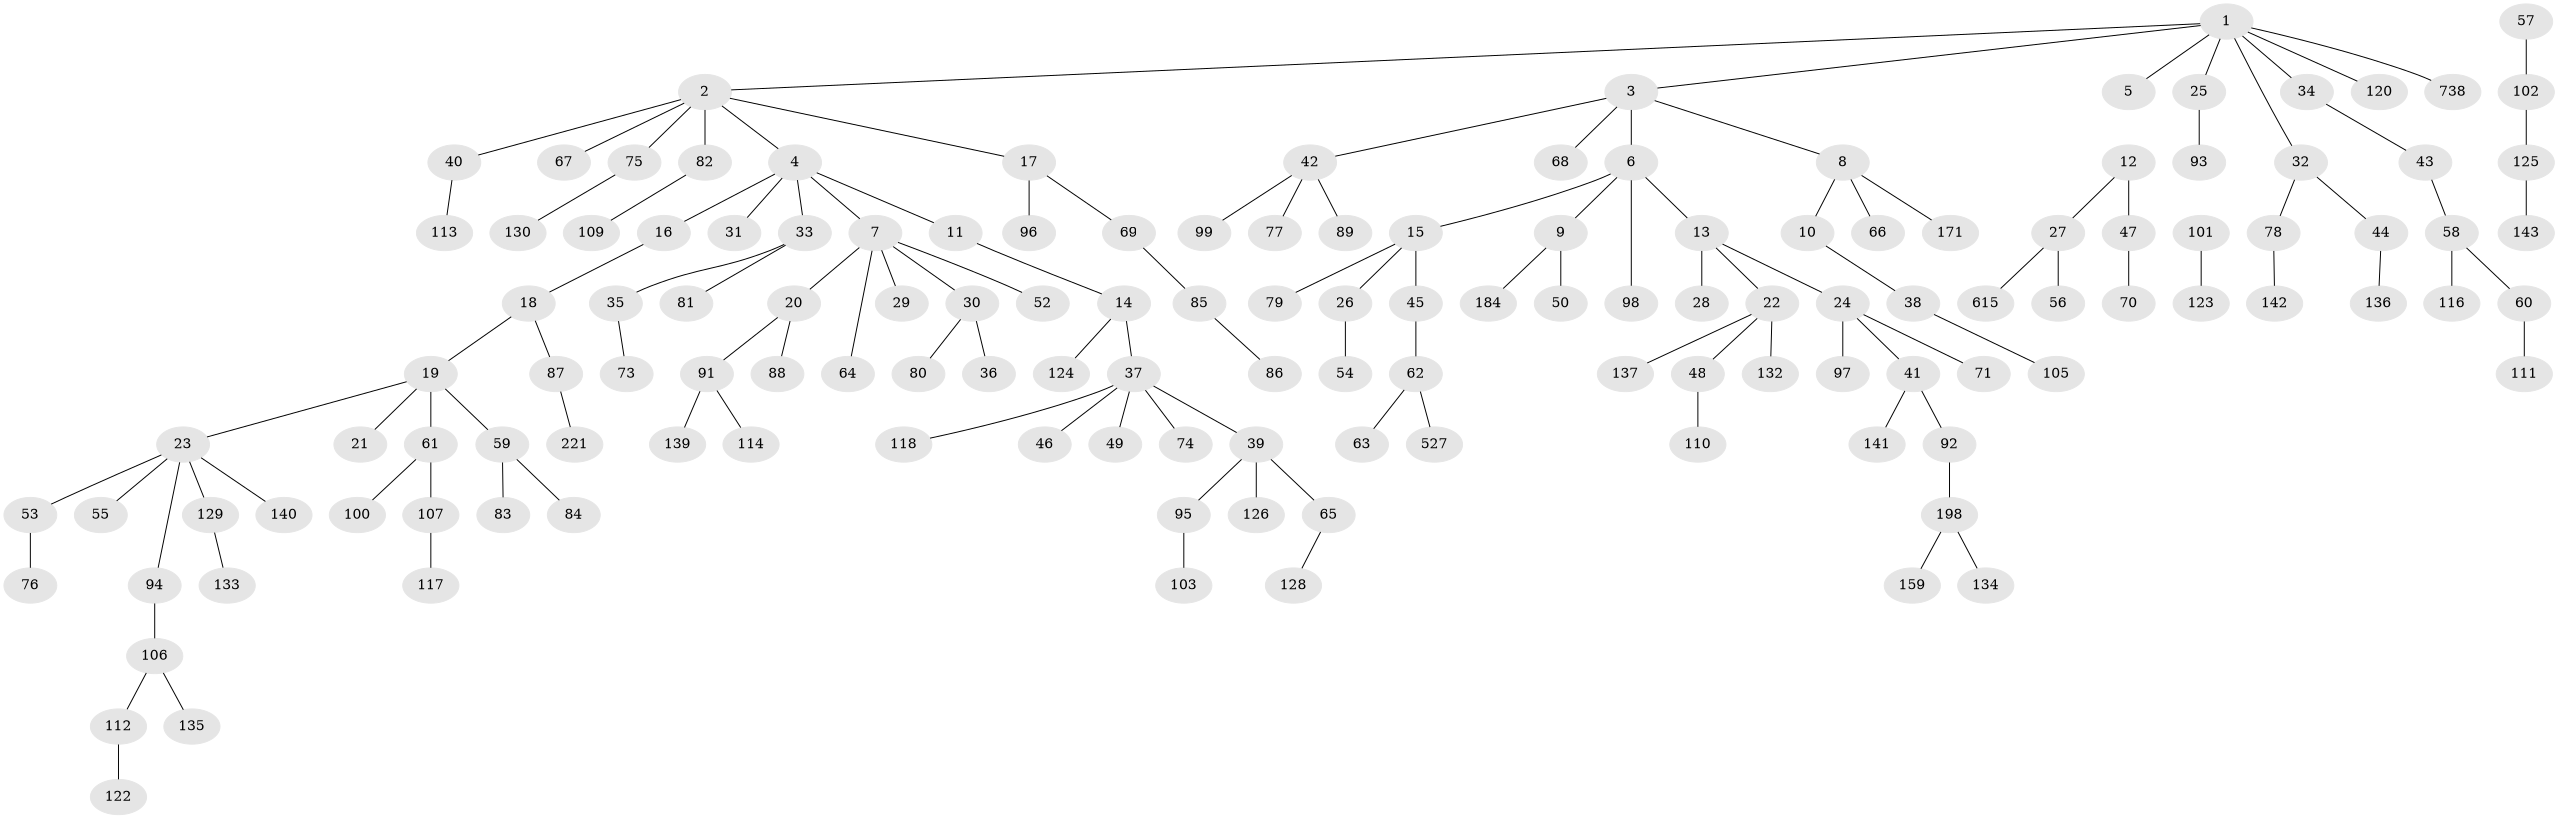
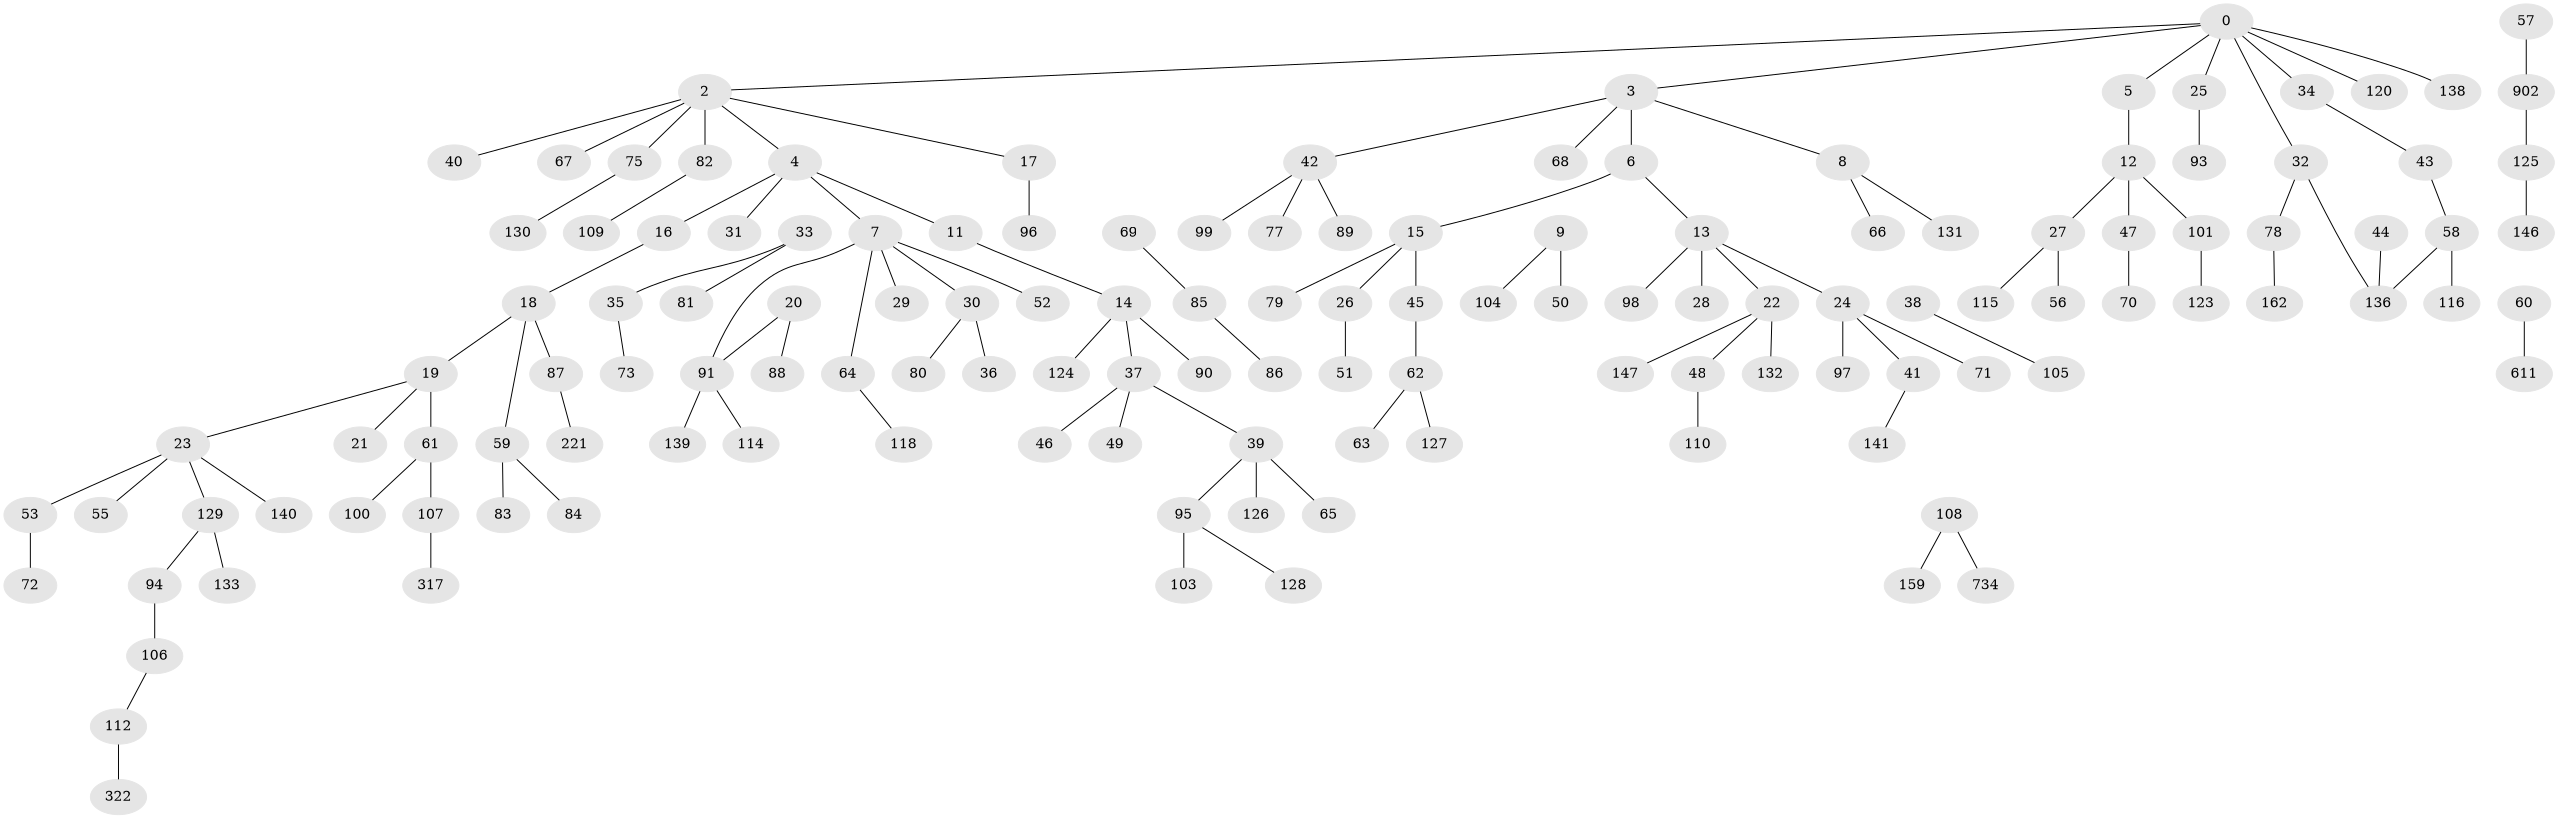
node "1": label "1" -> "0"
node "738": label "738" -> "138"
node "102": label "102" -> "902"
edge "5" -- "12": added
edge "4" -- "33": removed
edge "17" -- "69": removed
edge "6" -- "9": removed
edge "12" -- "101": added
edge "32" -- "44": now "32" -- "136"
node "113": removed
edge "6" -- "98": now "13" -- "98"
node "10": removed
node "171": label "171" -> "131"
node "143": label "143" -> "146"
edge "7" -- "20": now "7" -- "91"
edge "58" -- "60": now "58" -- "136"
node "184": label "184" -> "104"
node "615": label "615" -> "115"
node "142": label "142" -> "162"
node "90": added
node "54": label "54" -> "51"
node "137": label "137" -> "147"
node "111": label "111" -> "611"
edge "19" -- "59": now "18" -- "59"
edge "37" -- "118": now "64" -- "118"
node "74": removed
node "527": label "527" -> "127"
node "92": removed
edge "23" -- "94": now "129" -- "94"
node "198": label "198" -> "108"
edge "65" -- "128": now "95" -- "128"
node "76": label "76" -> "72"
node "117": label "117" -> "317"
node "134": label "134" -> "734"
node "135": removed
node "122": label "122" -> "322"
